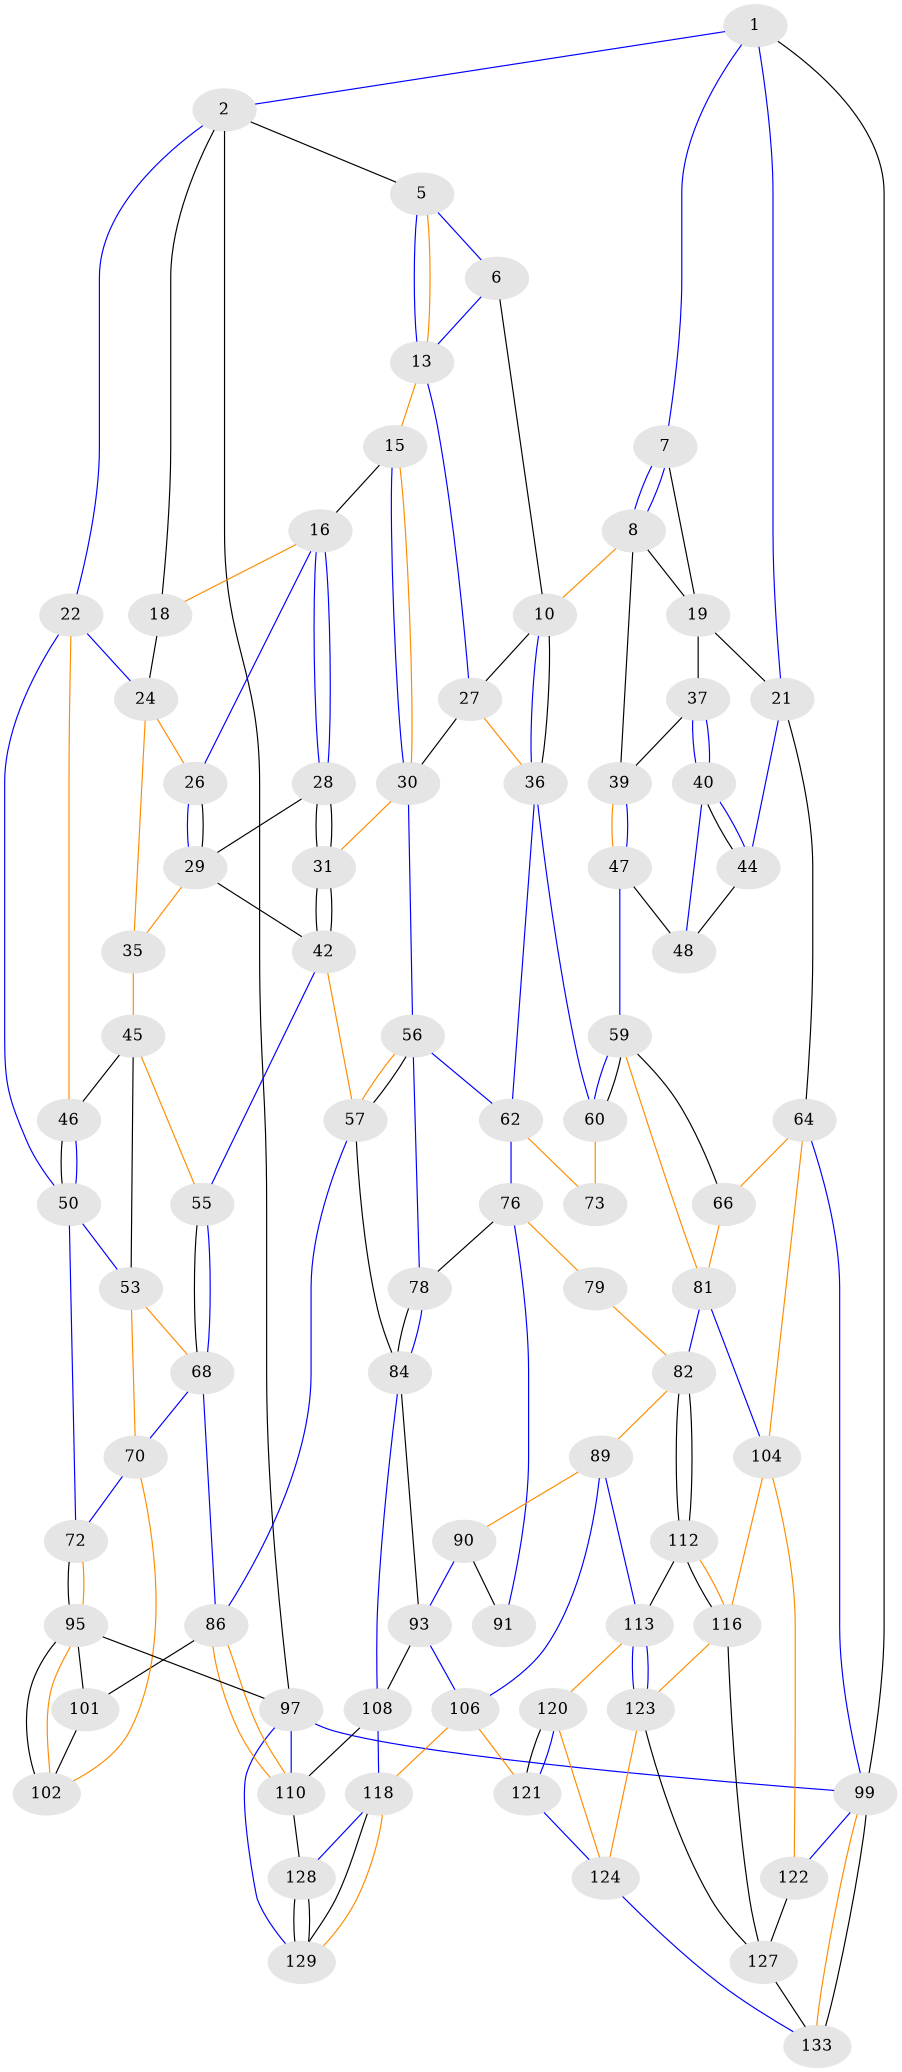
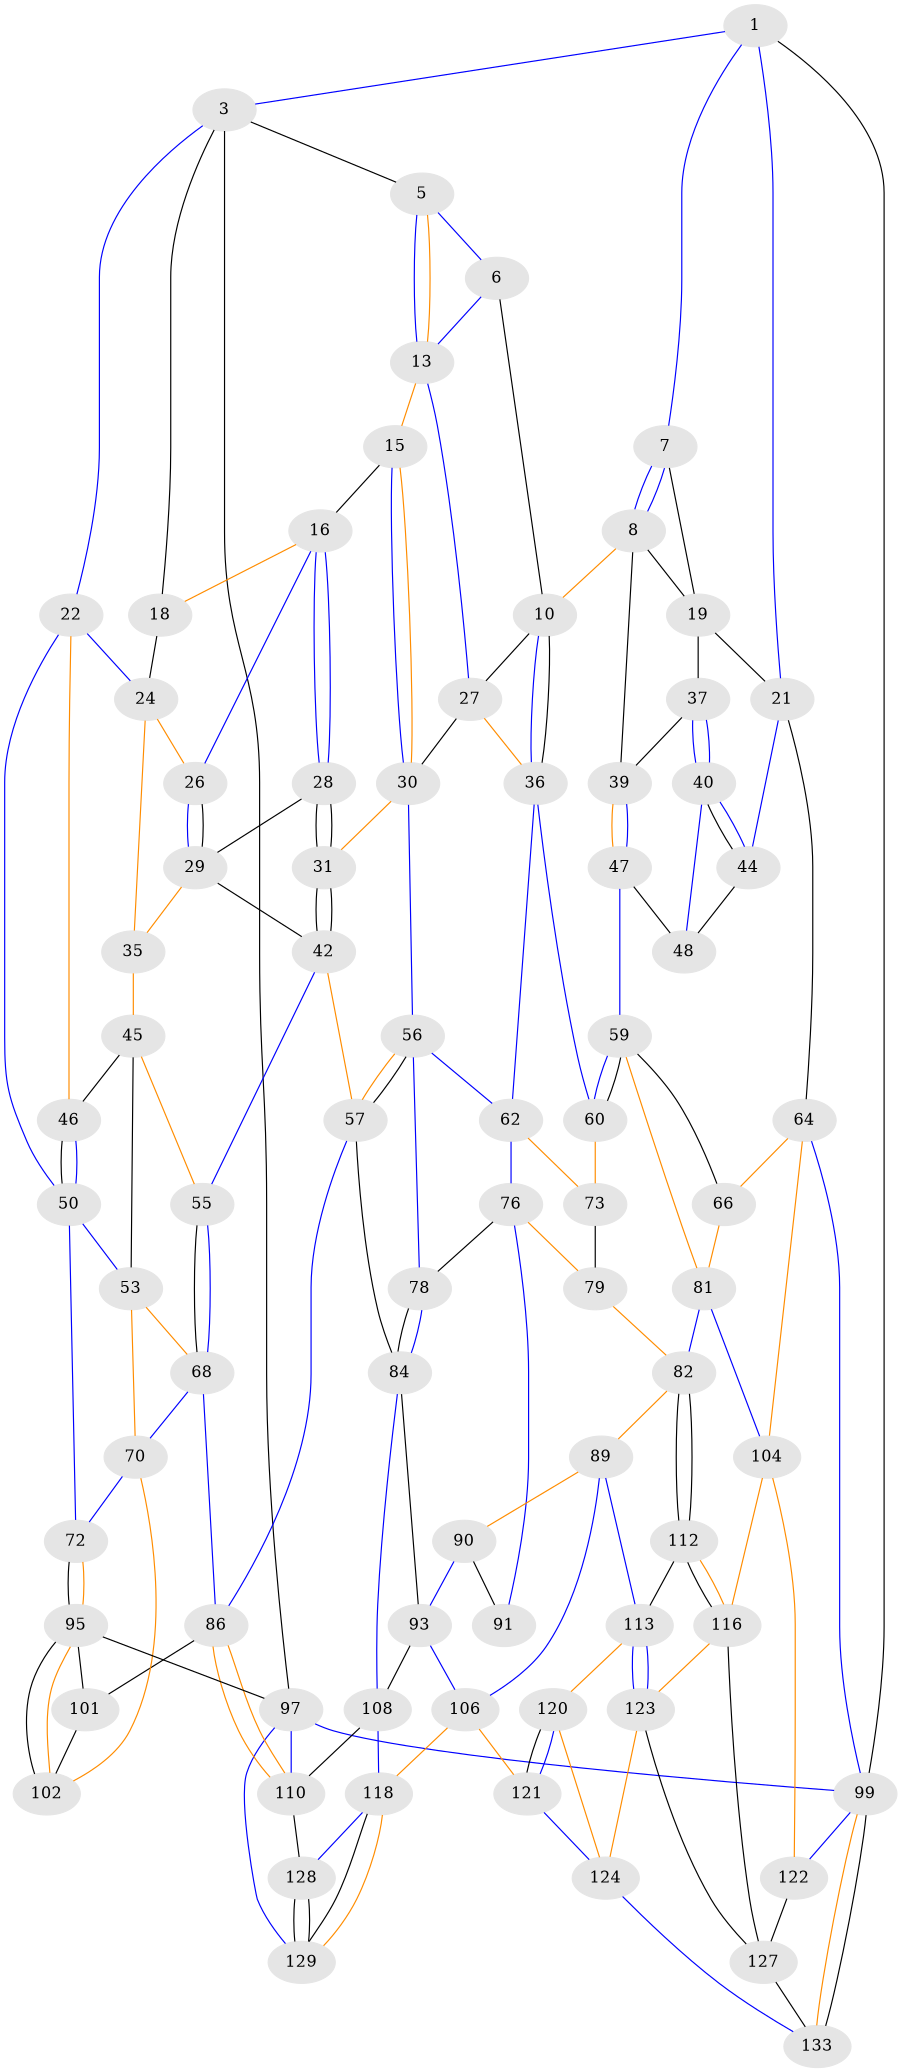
node "2": label "2" -> "3"
edge "73" -- "79": added
